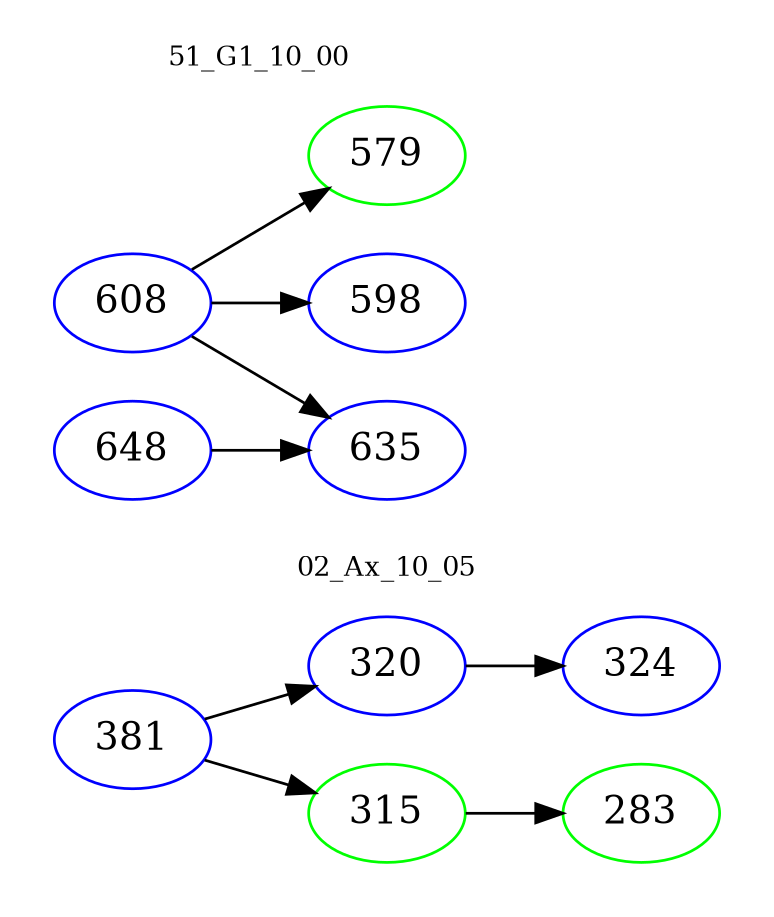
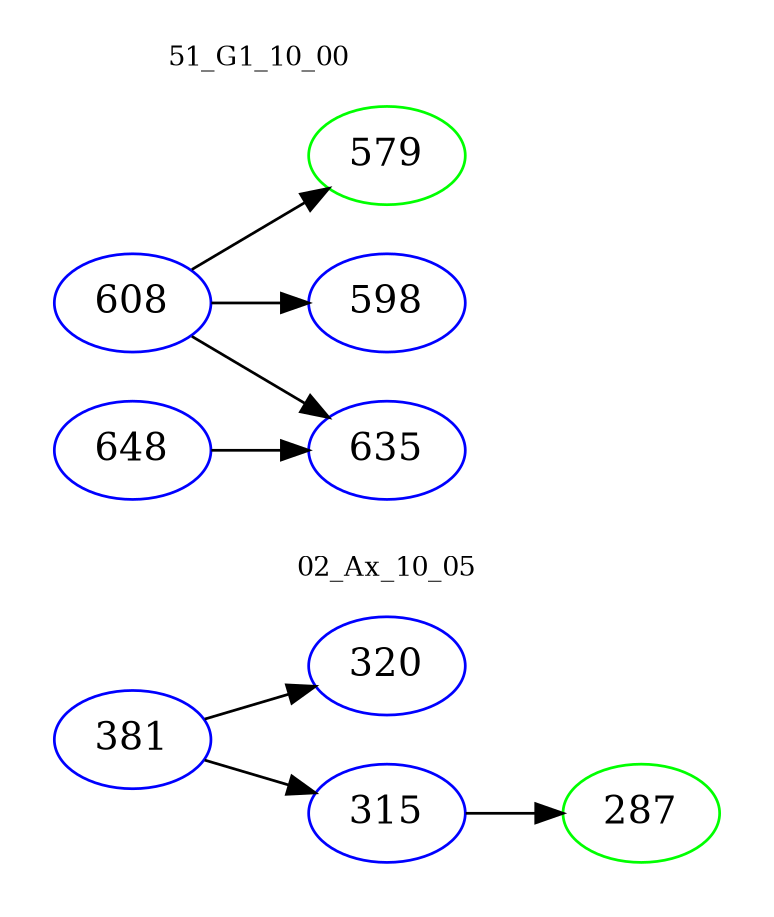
node "324": removed
node "315": color green -> blue
node "283": label "283" -> "287"
